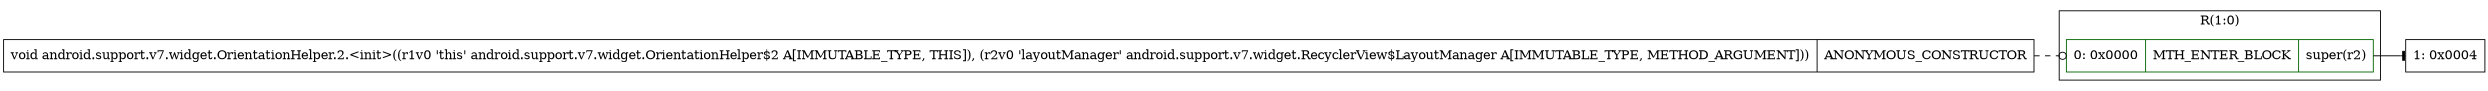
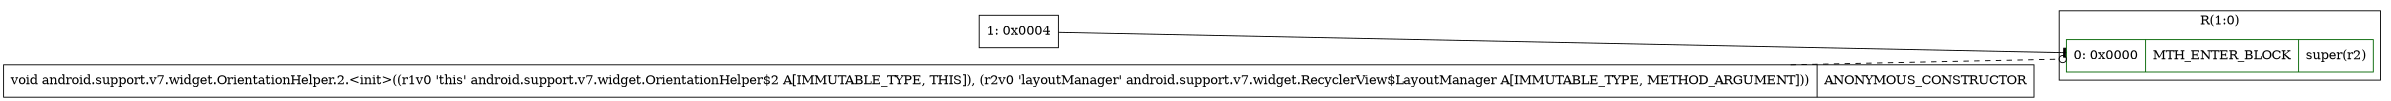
edge "0: 0x0000" -> "1: 0x0004": reversed
